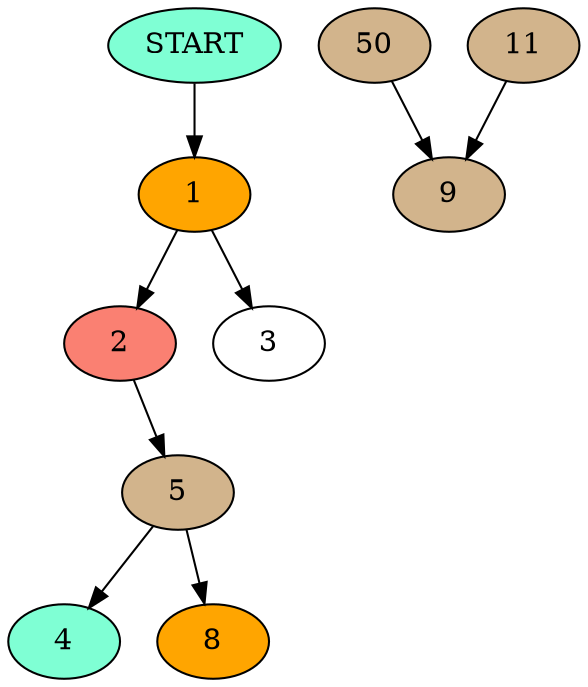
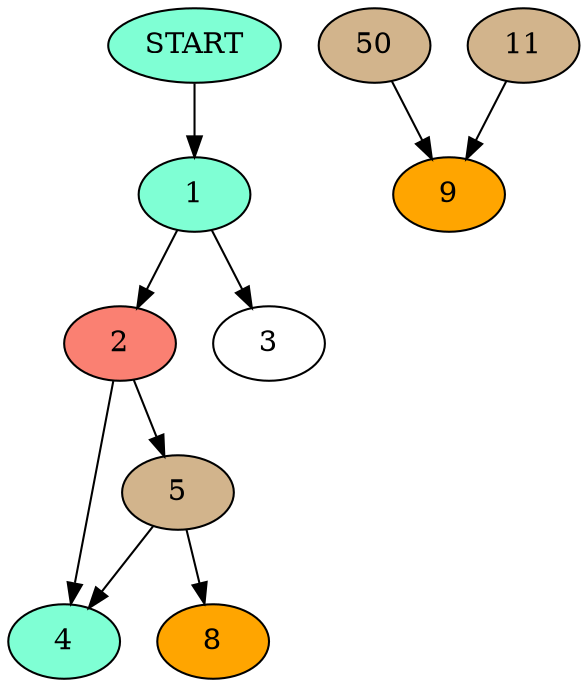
node "1": fillcolor orange -> aquamarine
node "9": fillcolor tan -> orange
edge "2" -> "4": added
